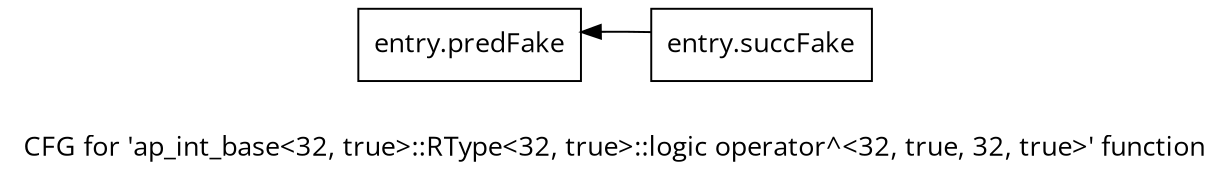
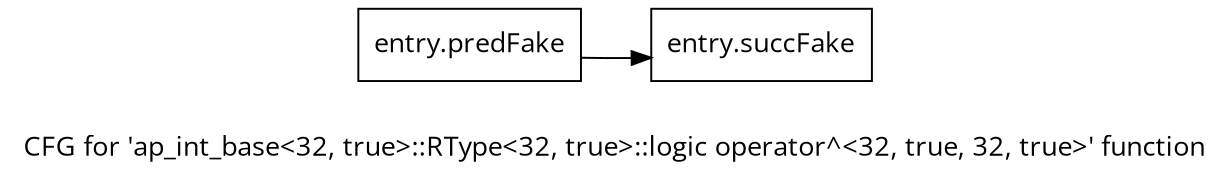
edge "entry.succFake" -> "entry.predFake": reversed
